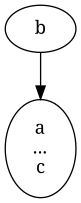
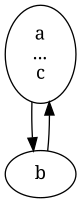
edge "a ... c" -> "b": added
